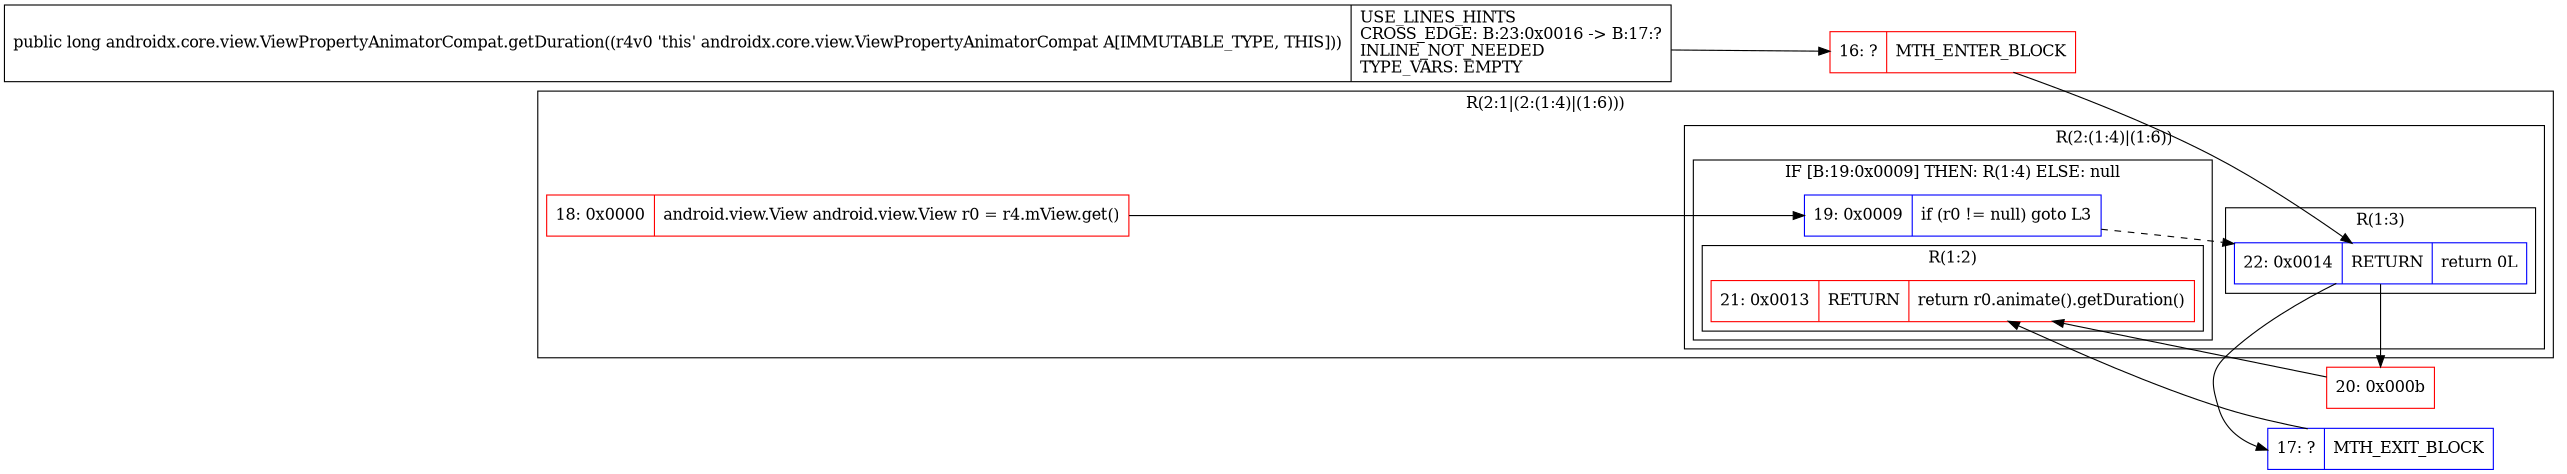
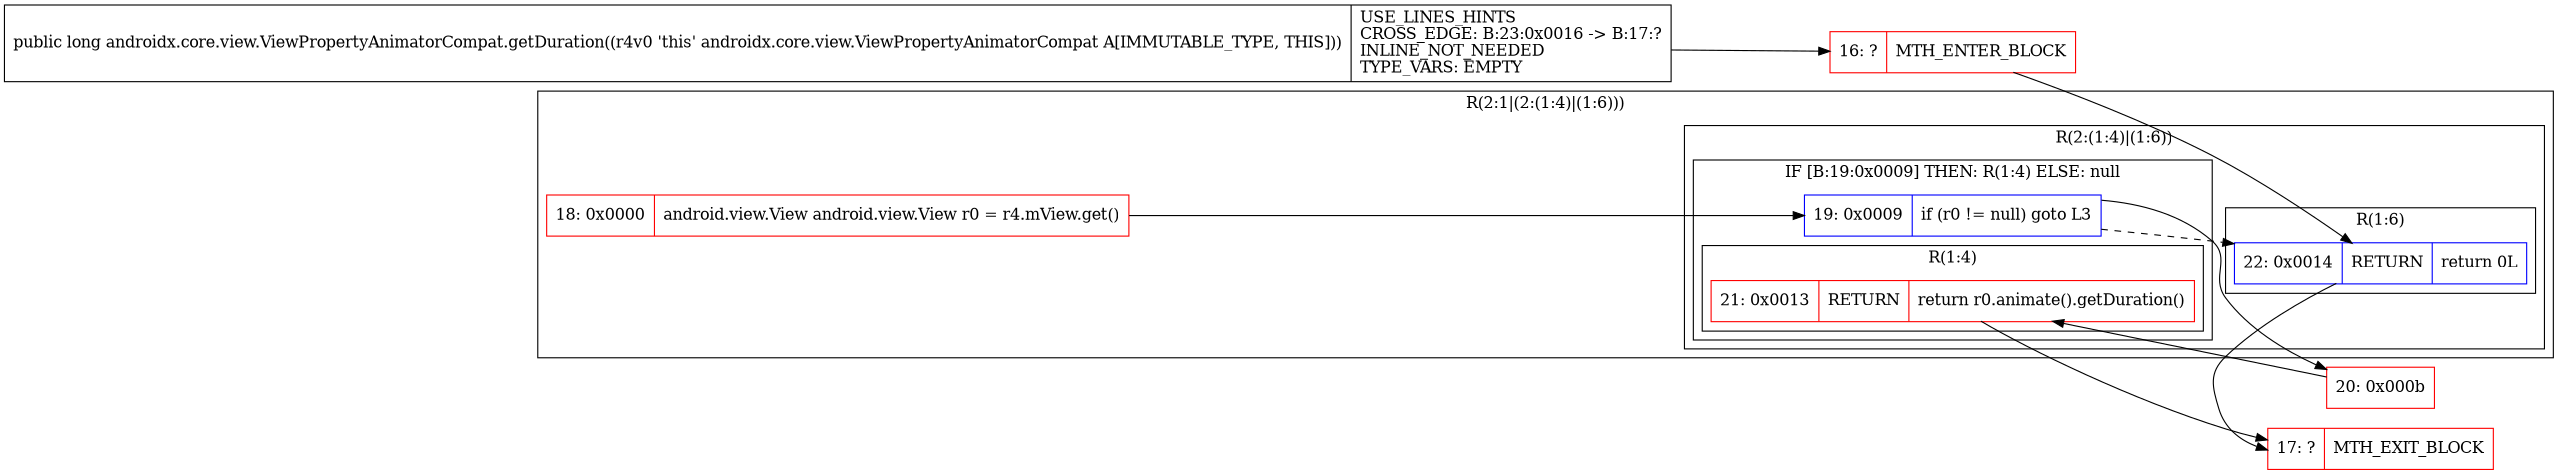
cluster "R(1:3)": label "R(1:3)" -> "R(1:6)"
cluster "R(1:2)": label "R(1:2)" -> "R(1:4)"
edge "22: 0x0014" -> "20: 0x000b": now "19: 0x0009" -> "20: 0x000b"
edge "17: ?" -> "21: 0x0013": reversed
node "17: ?": color blue -> red
